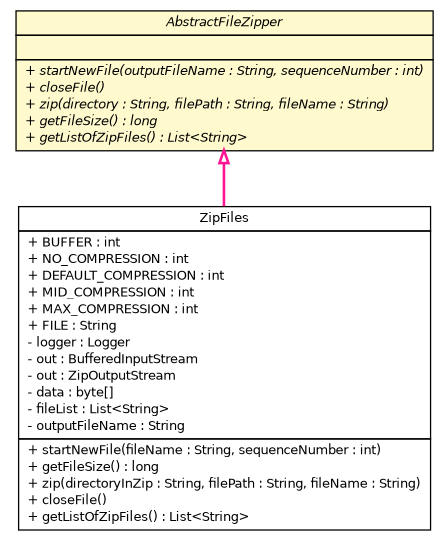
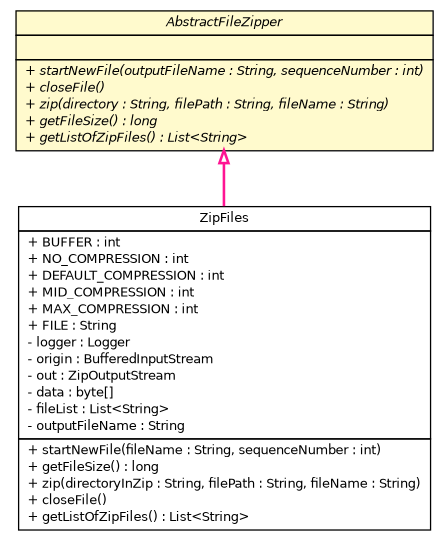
node "ZipFiles": text "- out : BufferedInputStream" -> "- origin : BufferedInputStream"
